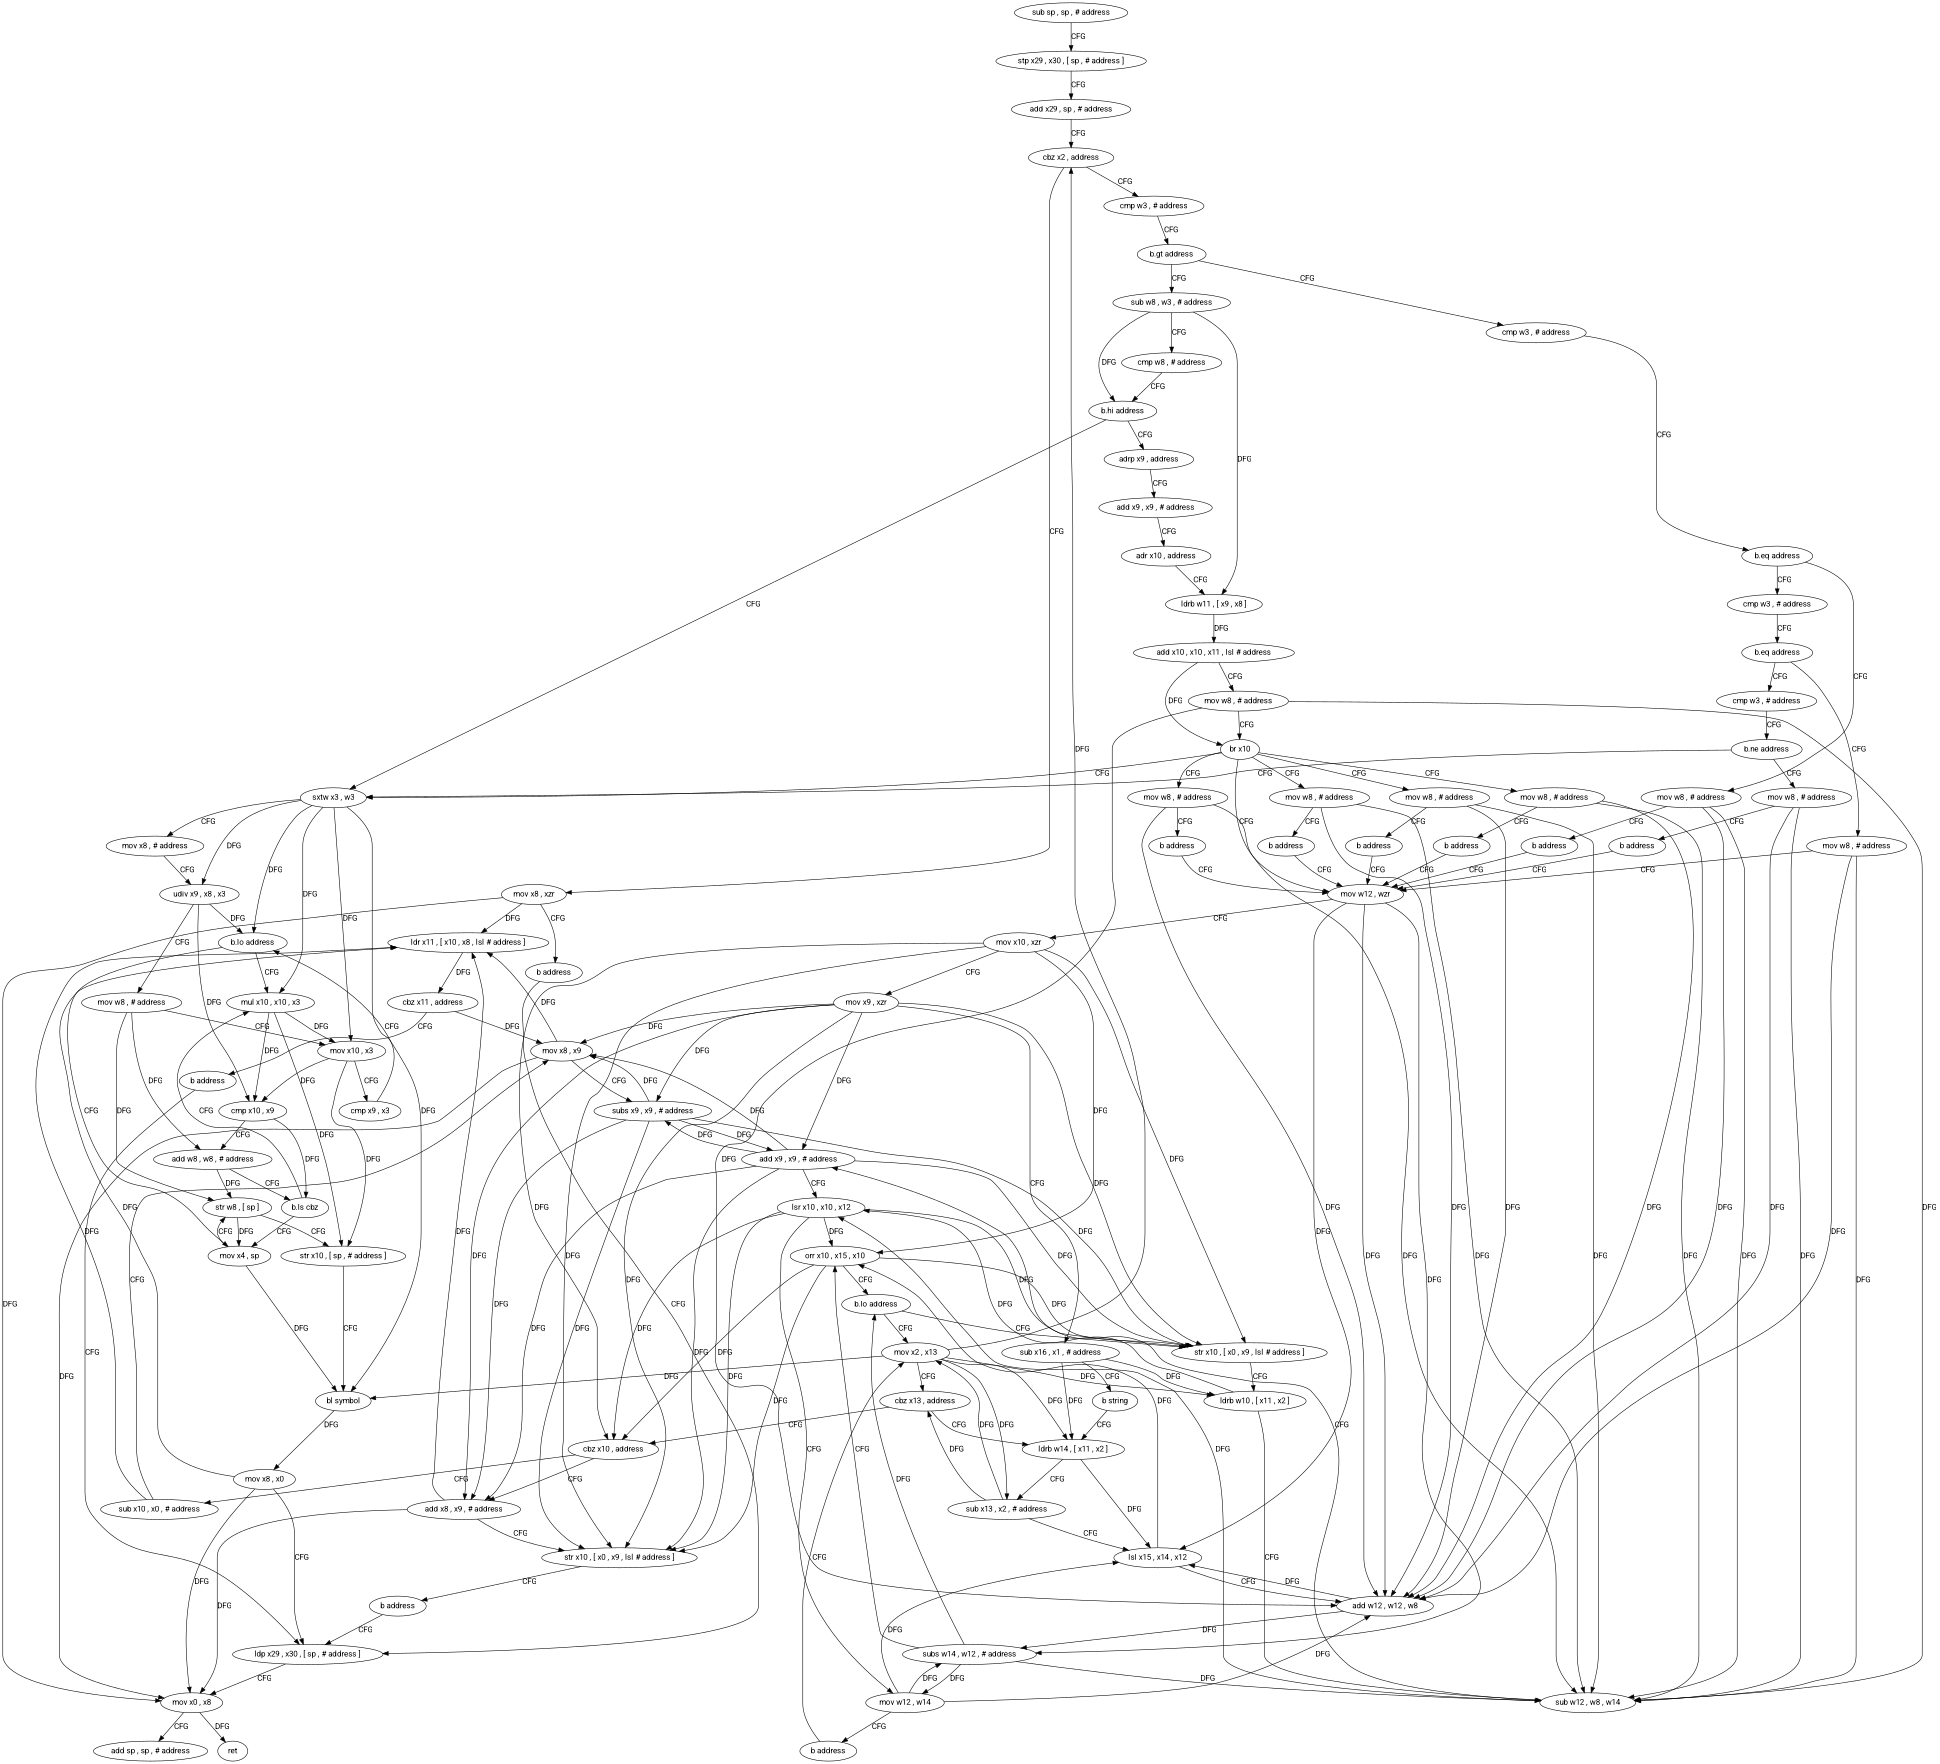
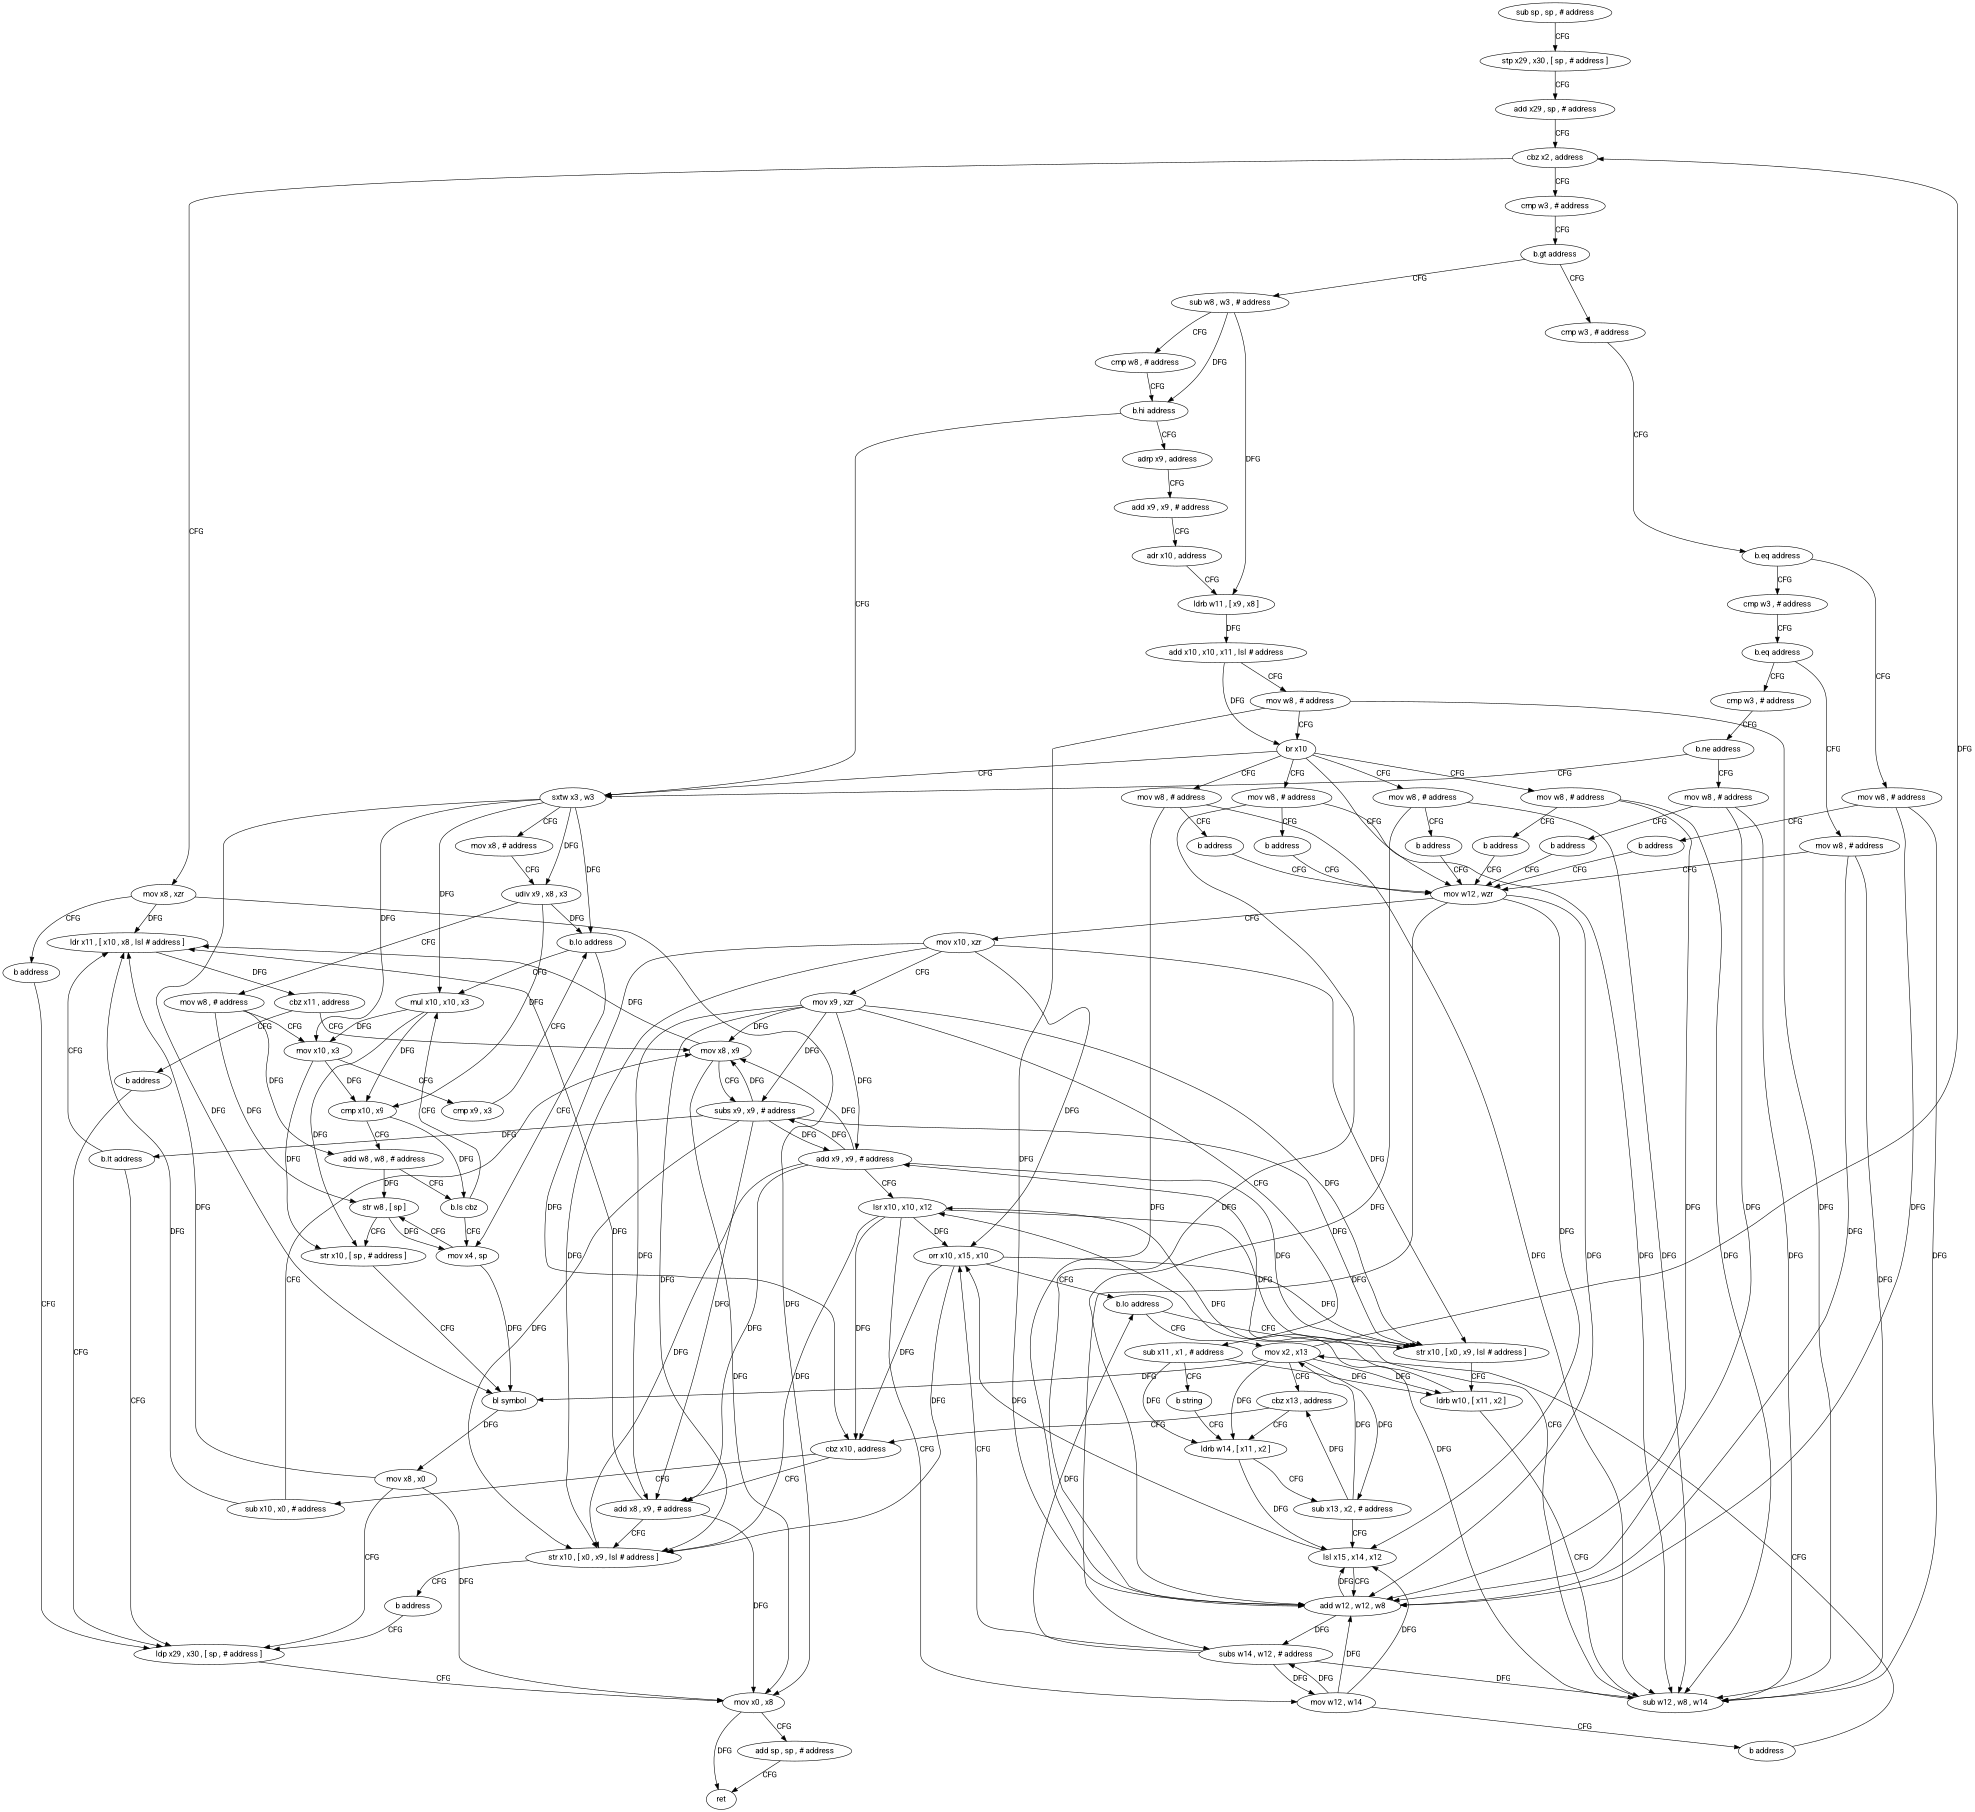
edge "cbz x11 , address" -> "mov x8 , x9": label "DFG" -> "CFG"
node "b.lt address": added
node "sub x16 , x1 , # address": label "sub x16 , x1 , # address" -> "sub x11 , x1 , # address"
edge "add sp , sp , # address" -> "ret": added, label "CFG"
